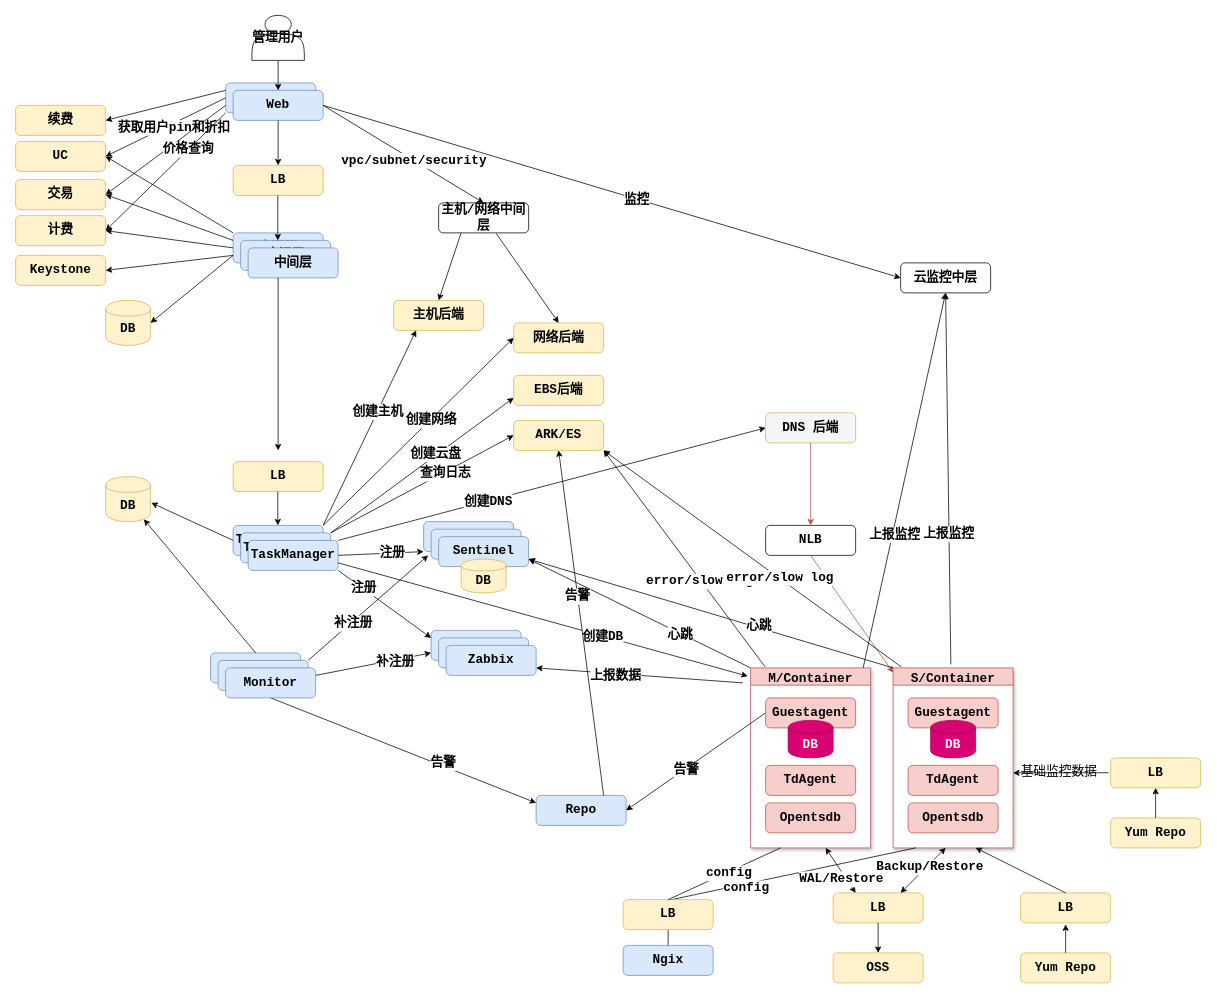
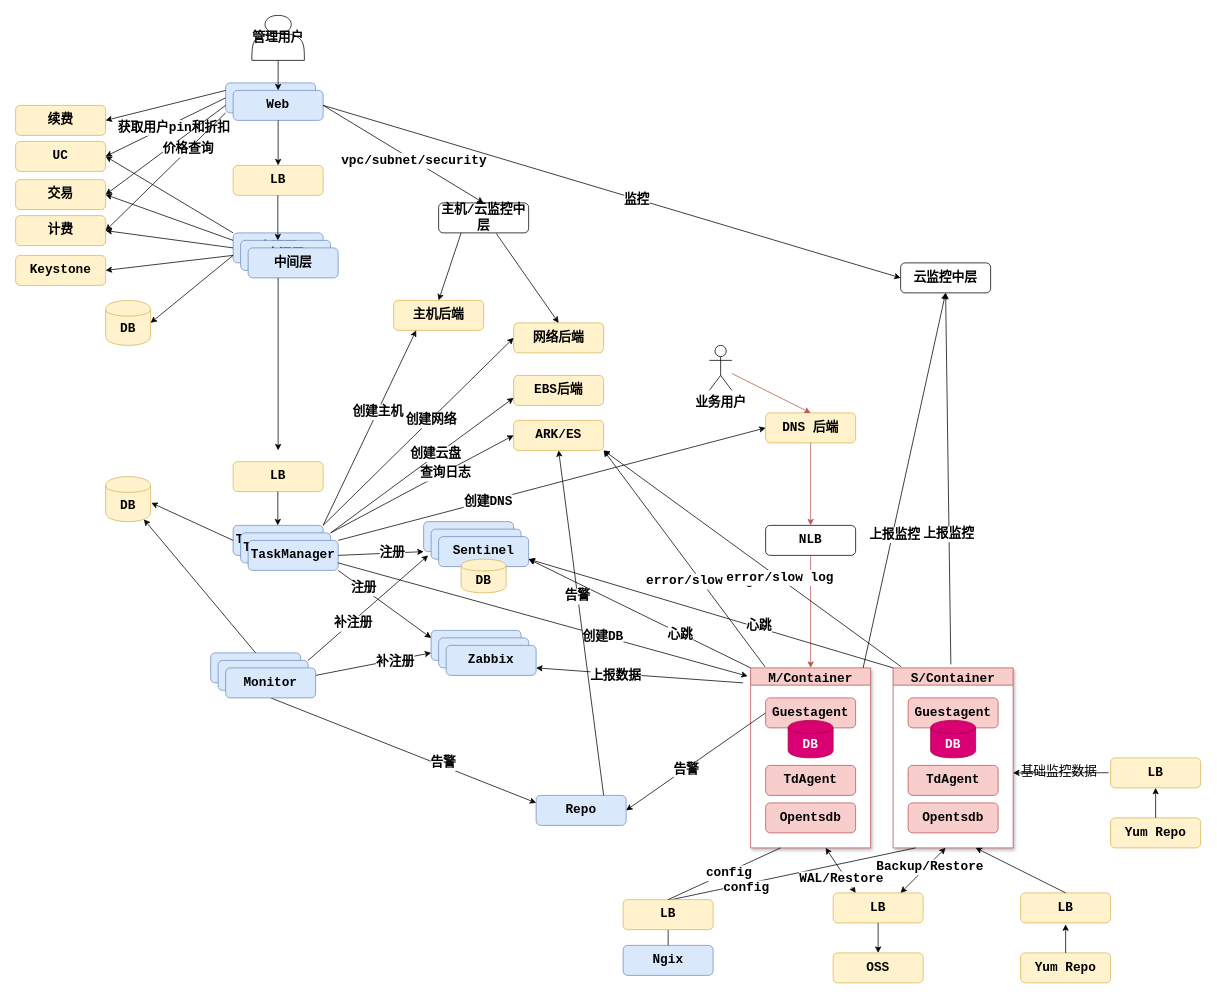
node "主机/网络中间层": label "主机/网络中间层" -> "主机/云监控中层"
node "业务用户": added
edge "业务用户" -> "DNS 后端": added
node "DNS 后端": fillcolor #f5f5f5 -> #fff2cc
edge "NLB" -> "S/Container": now "NLB" -> "M/Container"
